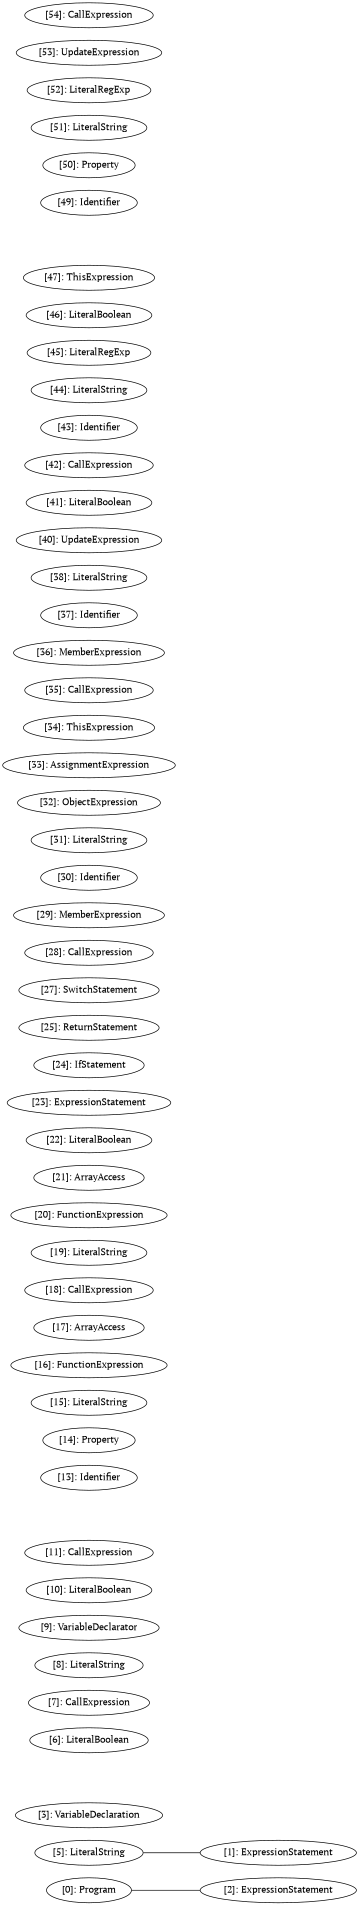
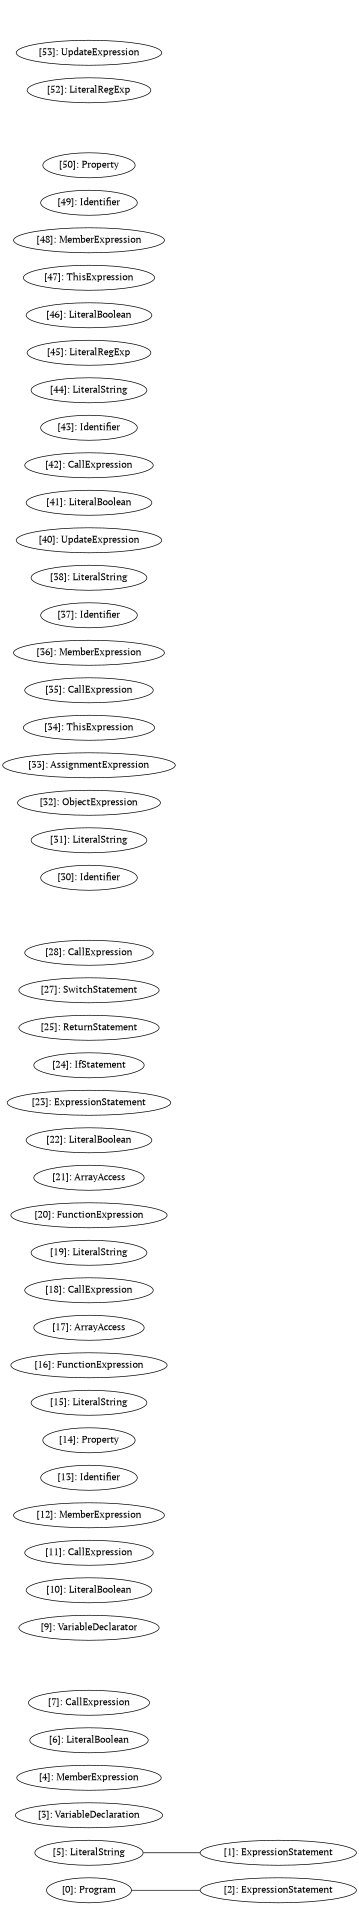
node "[54]: CallExpression": removed
node "[51]: LiteralString": removed
node "[48]: MemberExpression": added
node "[29]: MemberExpression": removed
node "[12]: MemberExpression": added
node "[8]: LiteralString": removed
node "[4]: MemberExpression": added
